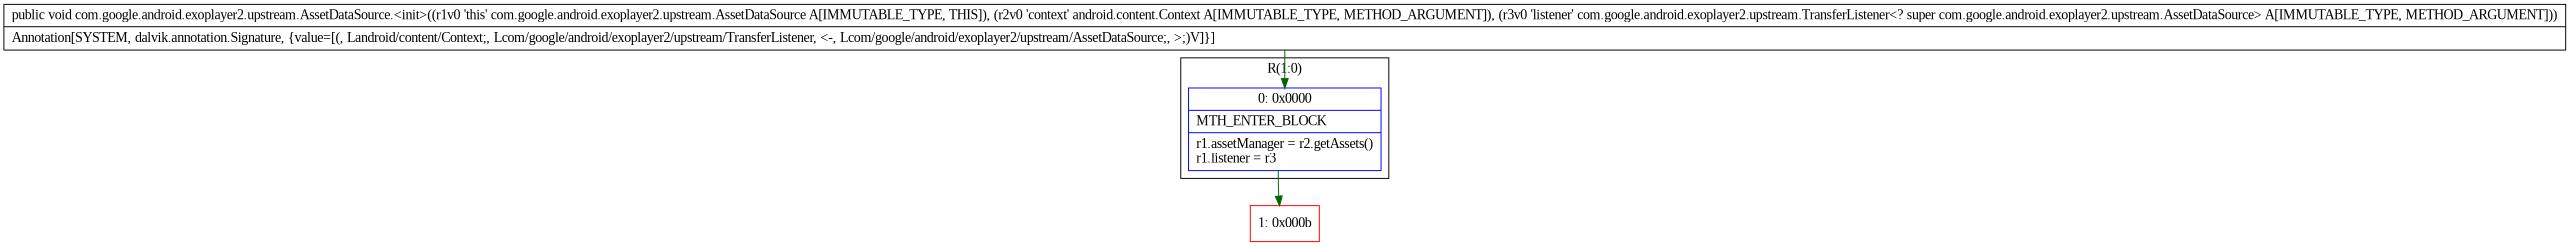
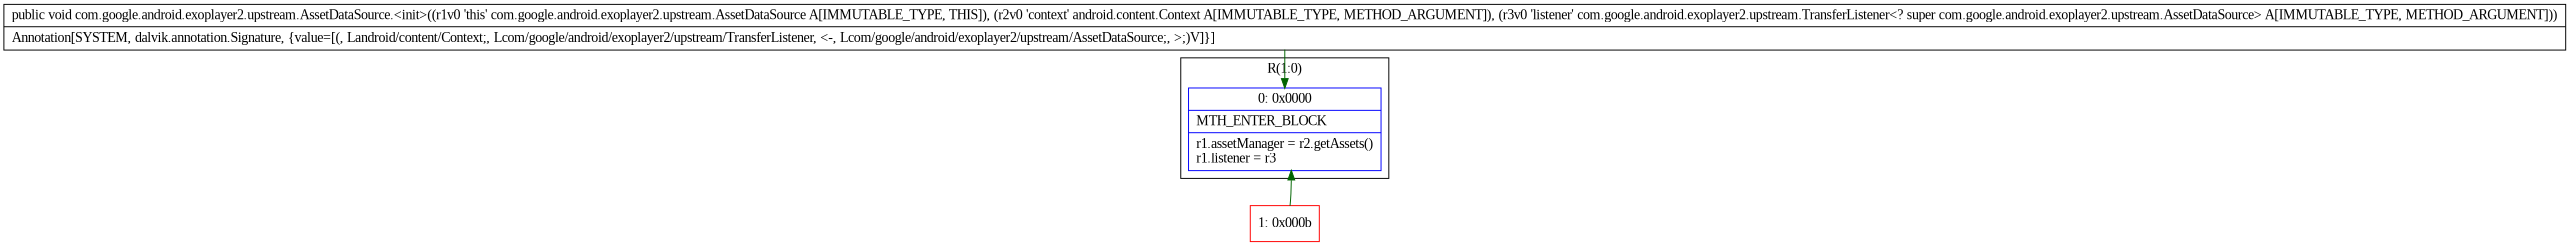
edge "0: 0x0000" -> "1: 0x000b": reversed
